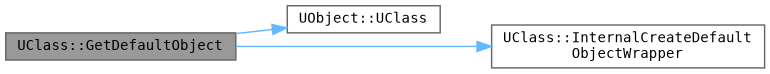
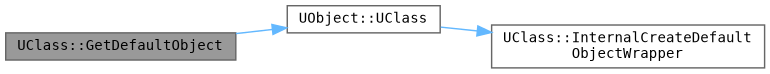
edge "UClass::GetDefaultObject" -> "UClass::InternalCreateDefault ObjectWrapper": now "UObject::UClass" -> "UClass::InternalCreateDefault ObjectWrapper"
